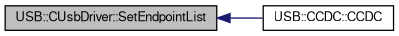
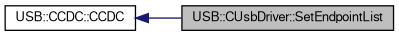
edge "USB::CCDC::CCDC" -> "USB::CUsbDriver::SetEndpointList": reversed
